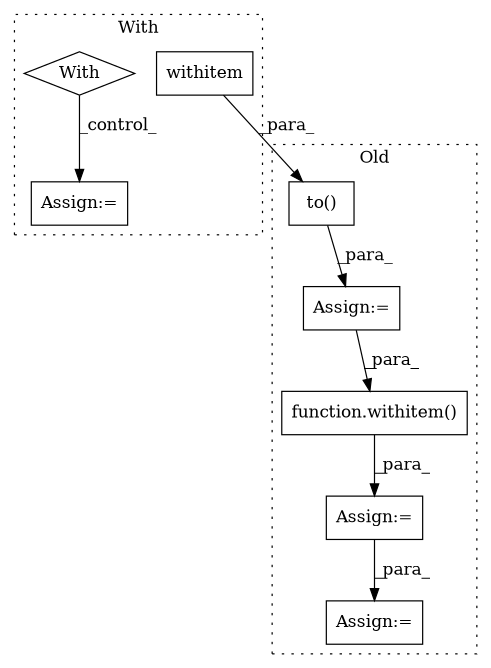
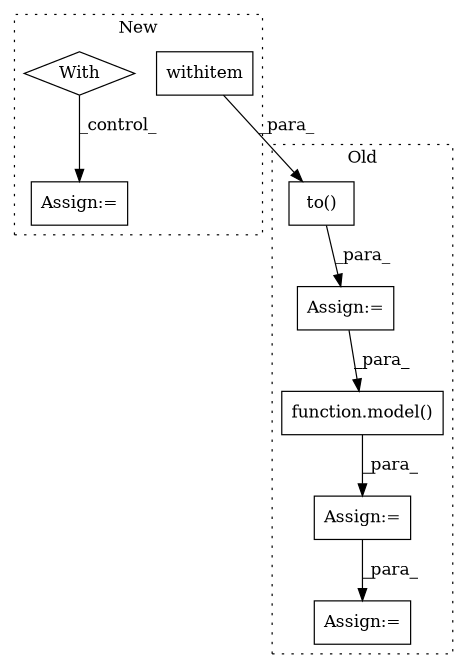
cluster "With": label "With" -> "New"
node "function.withitem()": label "function.withitem()" -> "function.model()"
